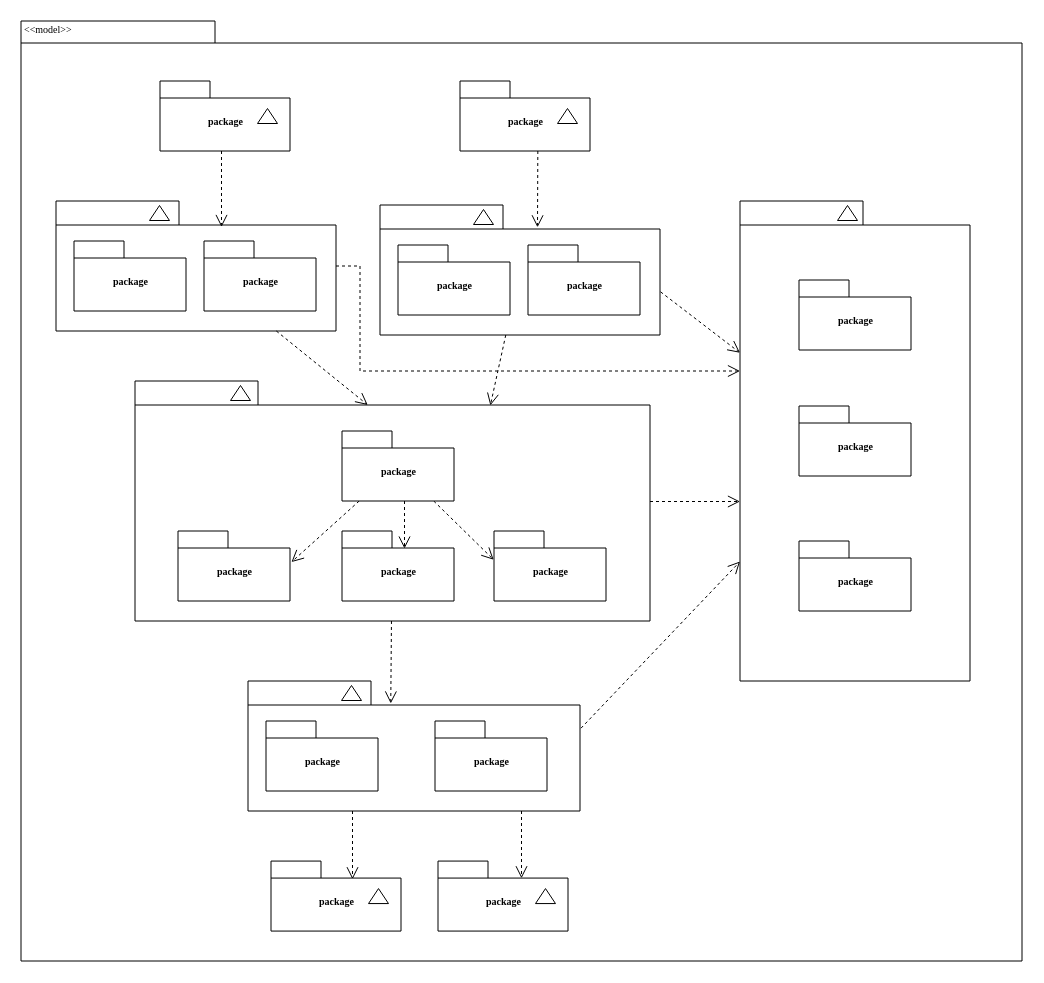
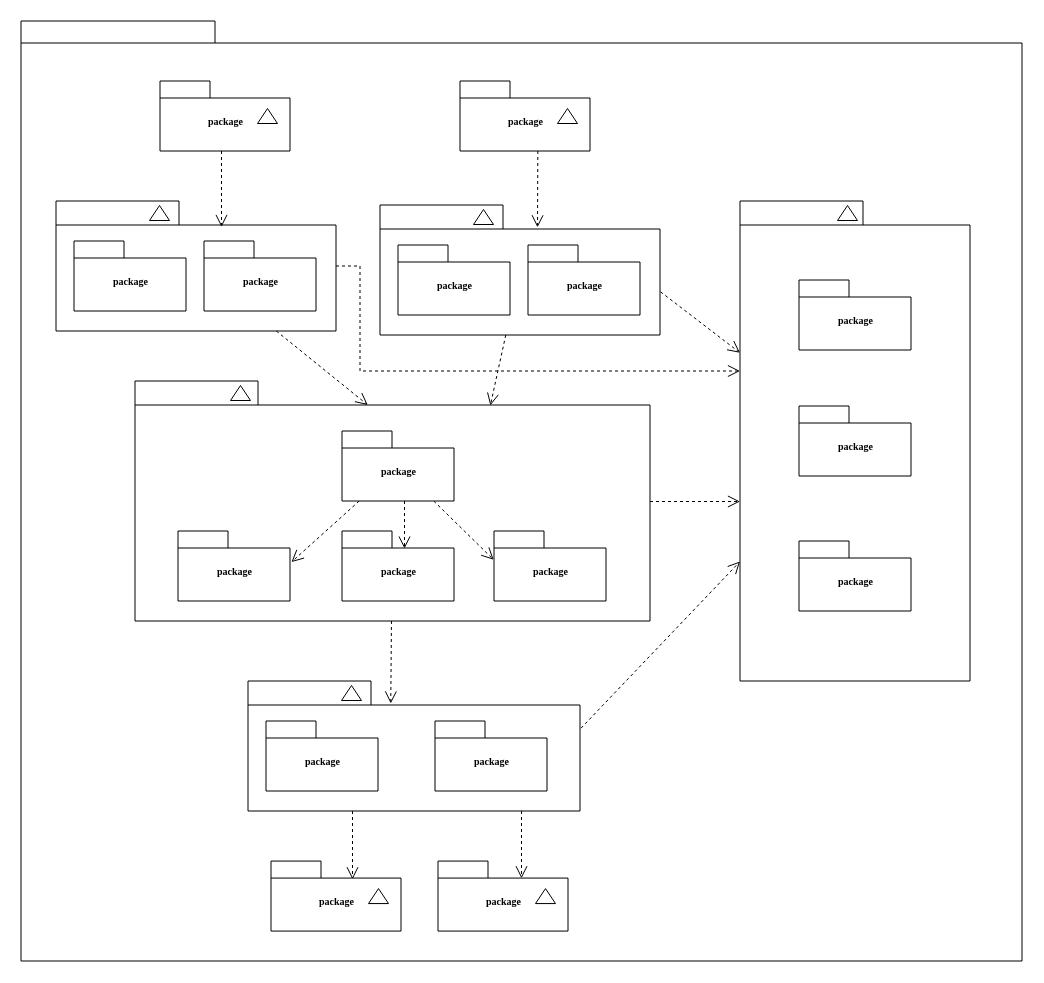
node "<<model>>": removed
